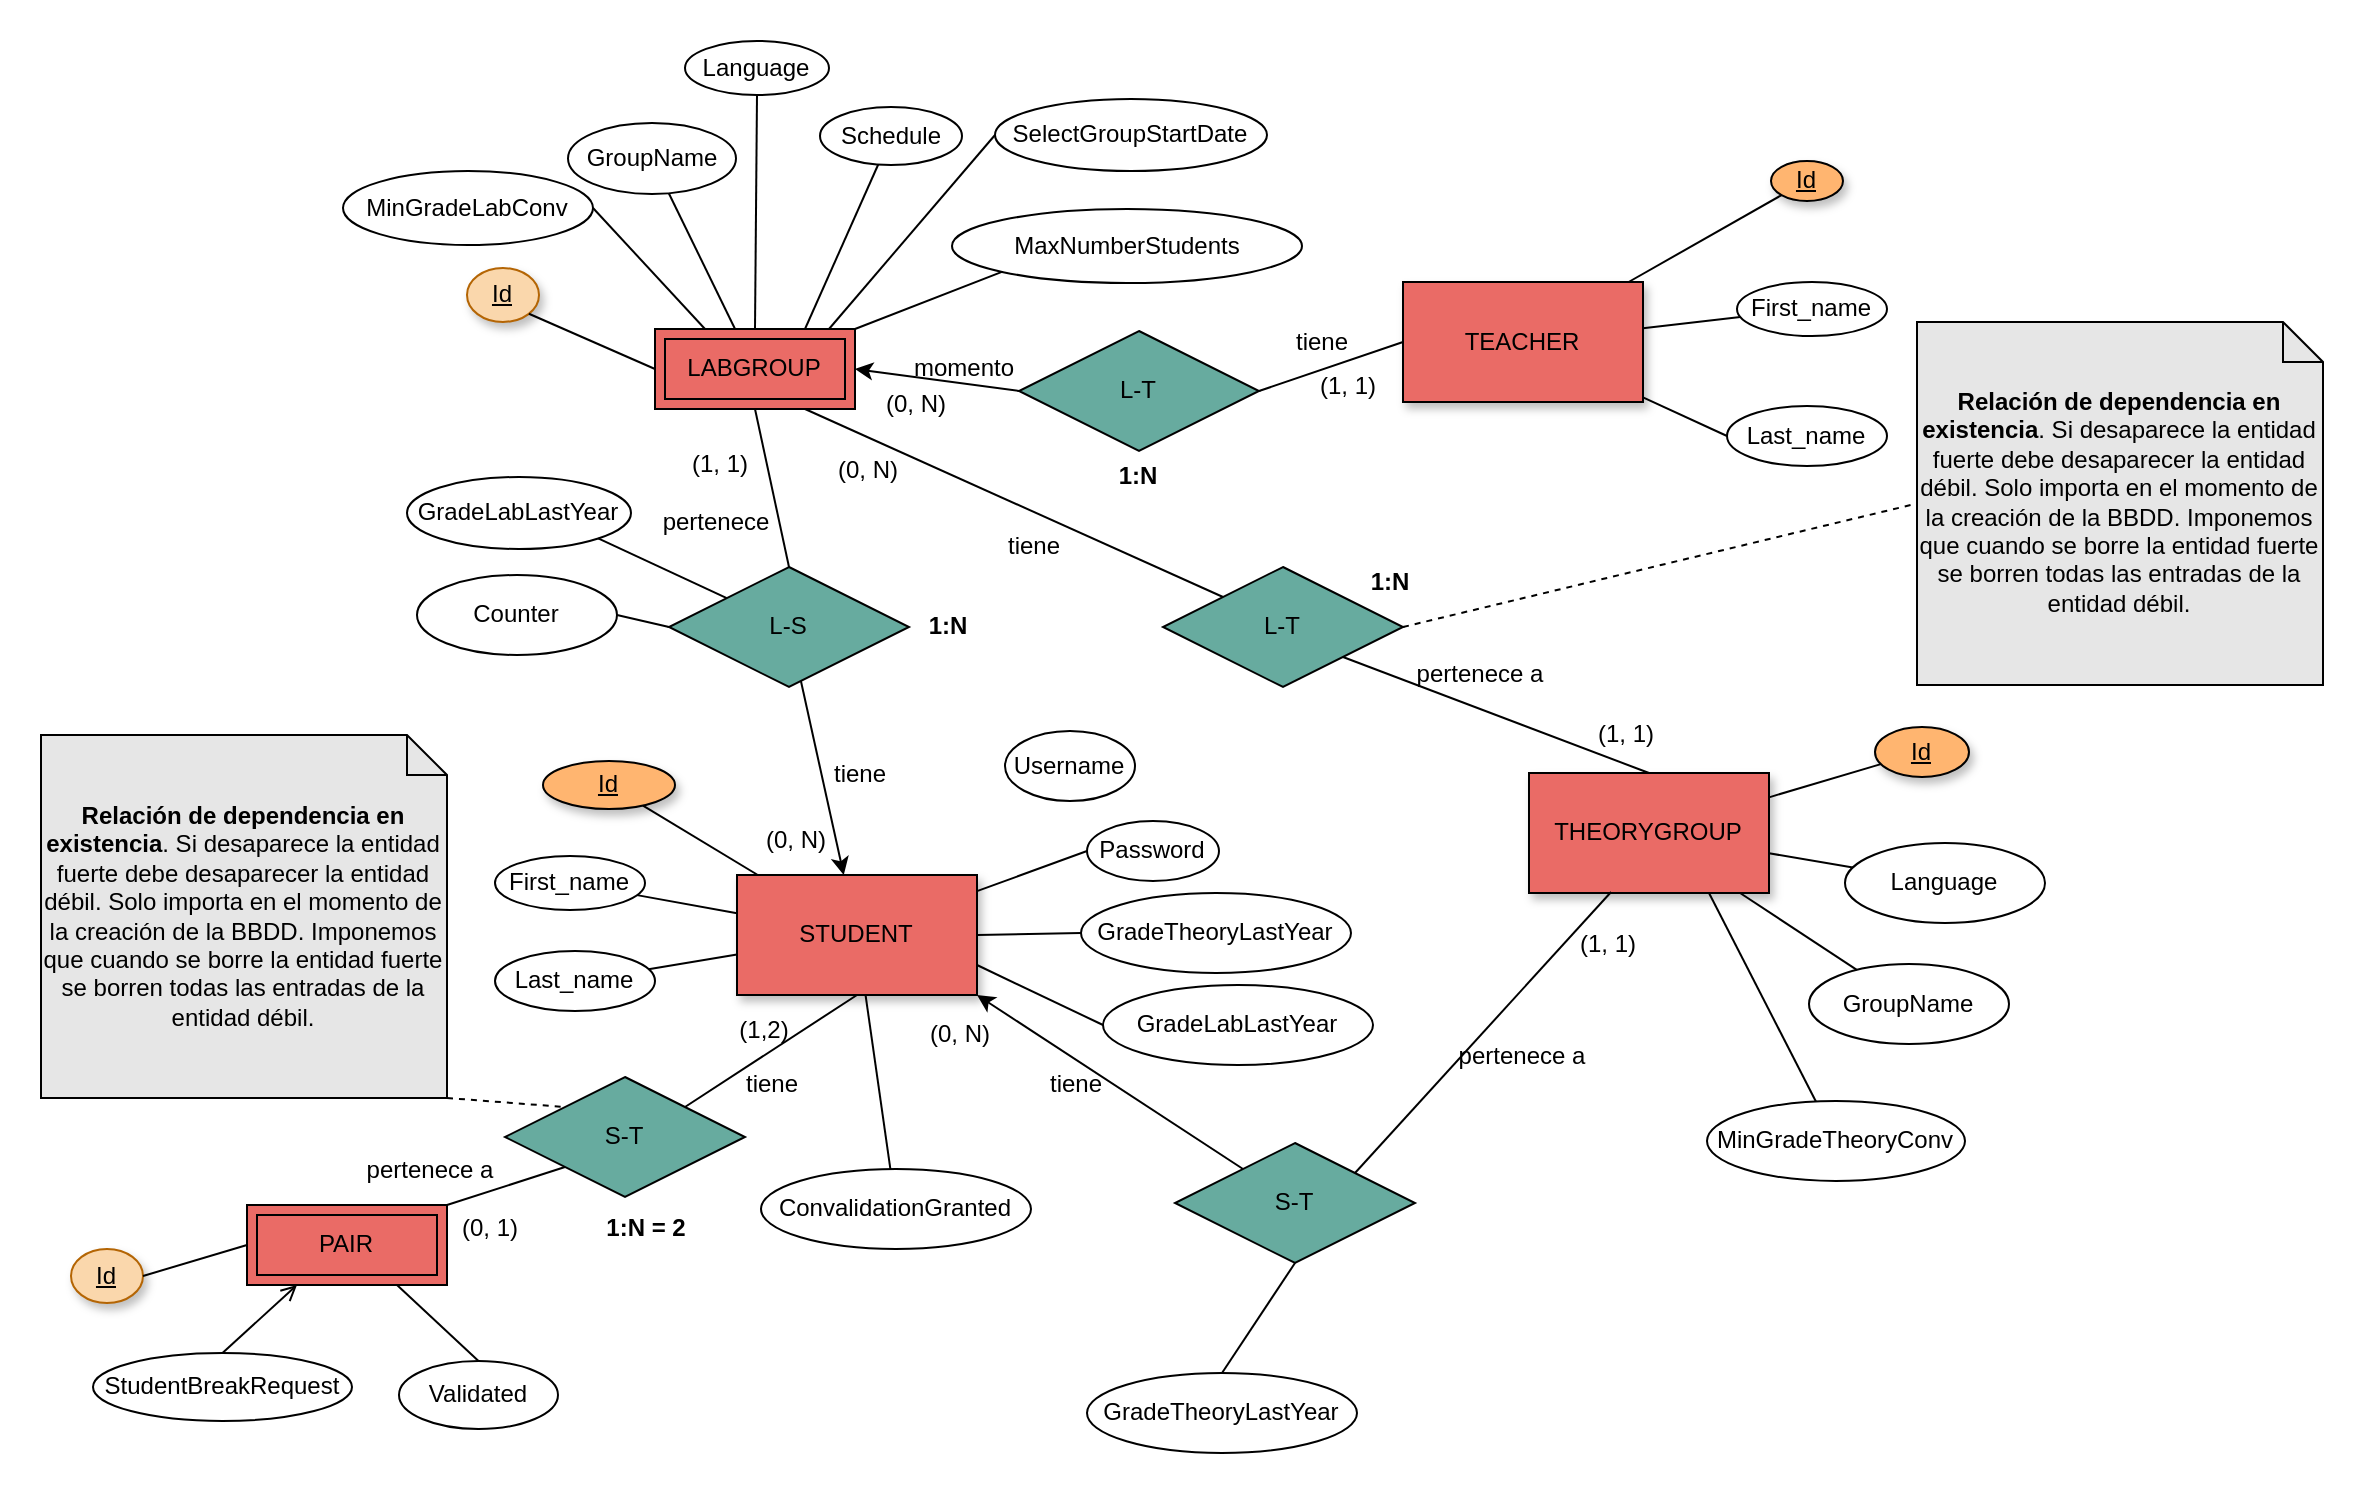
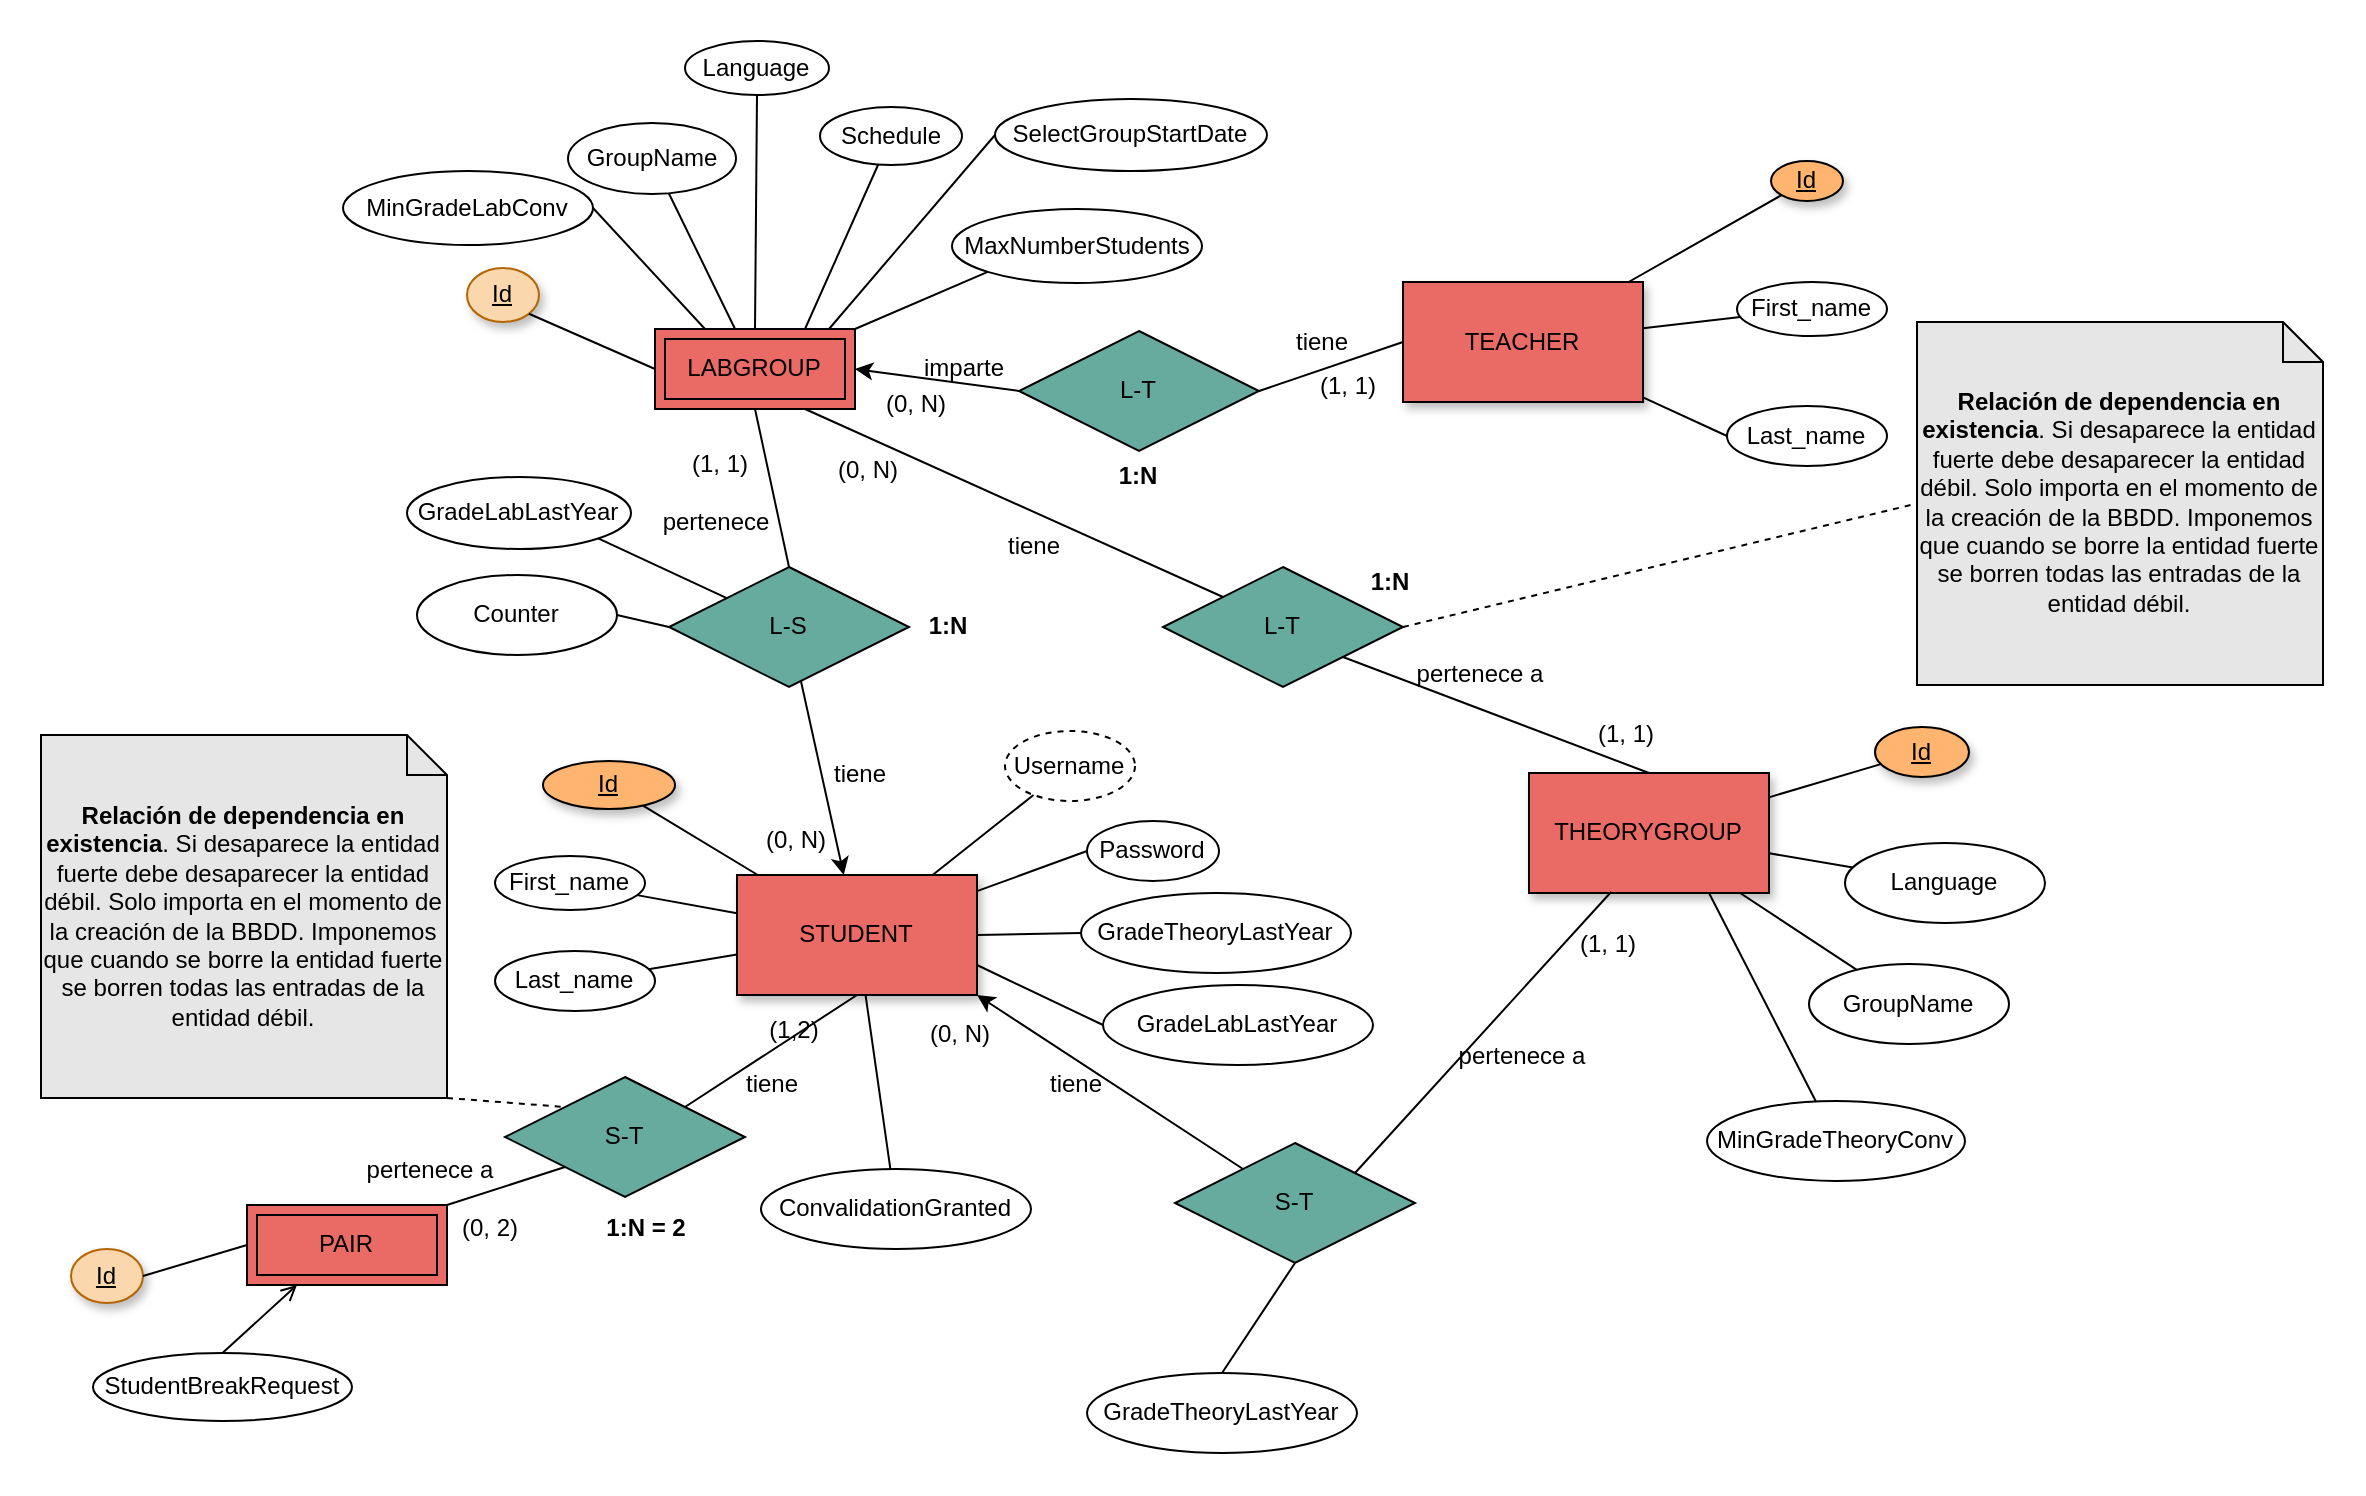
node "MaxNumberStudents": size 350x74 -> 250x74
node "momento": label "momento" -> "imparte"
node "Username": style solid -> dashed
edge "Username" -- "STUDENT": added
node "(1,2)": moved (765, 1031) -> (795, 1031)
node "(0, 1)": label "(0, 1)" -> "(0, 2)"
edge "PAIR" -- "Validated": removed
node "Validated": removed
